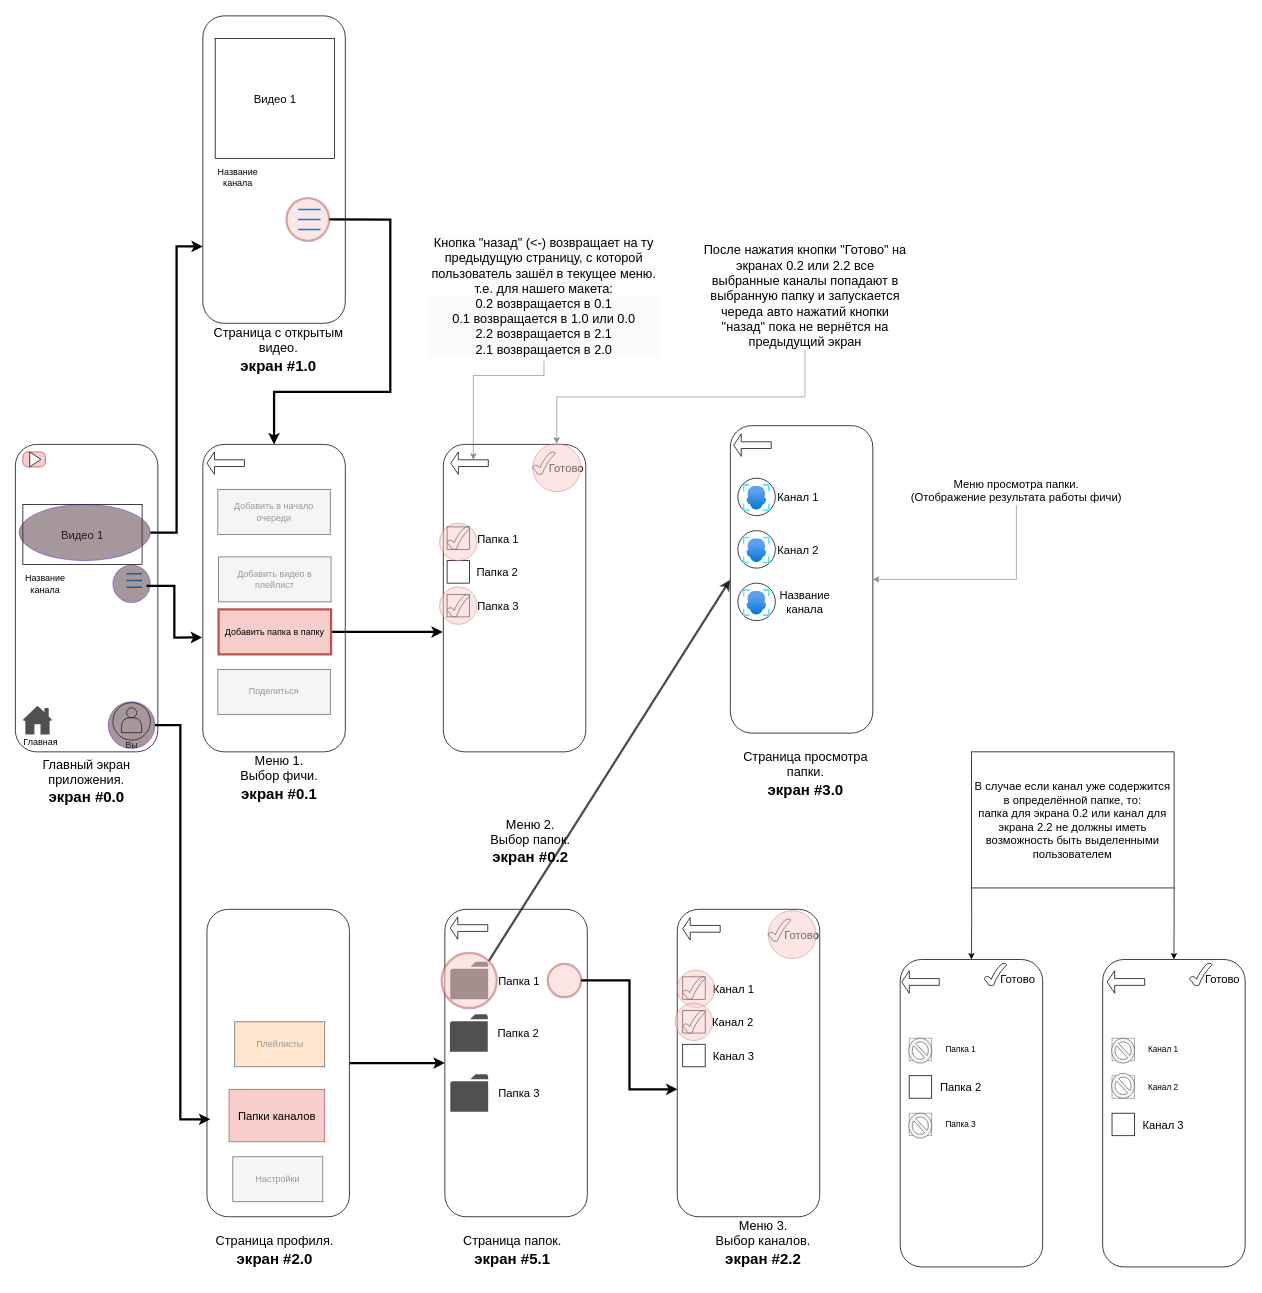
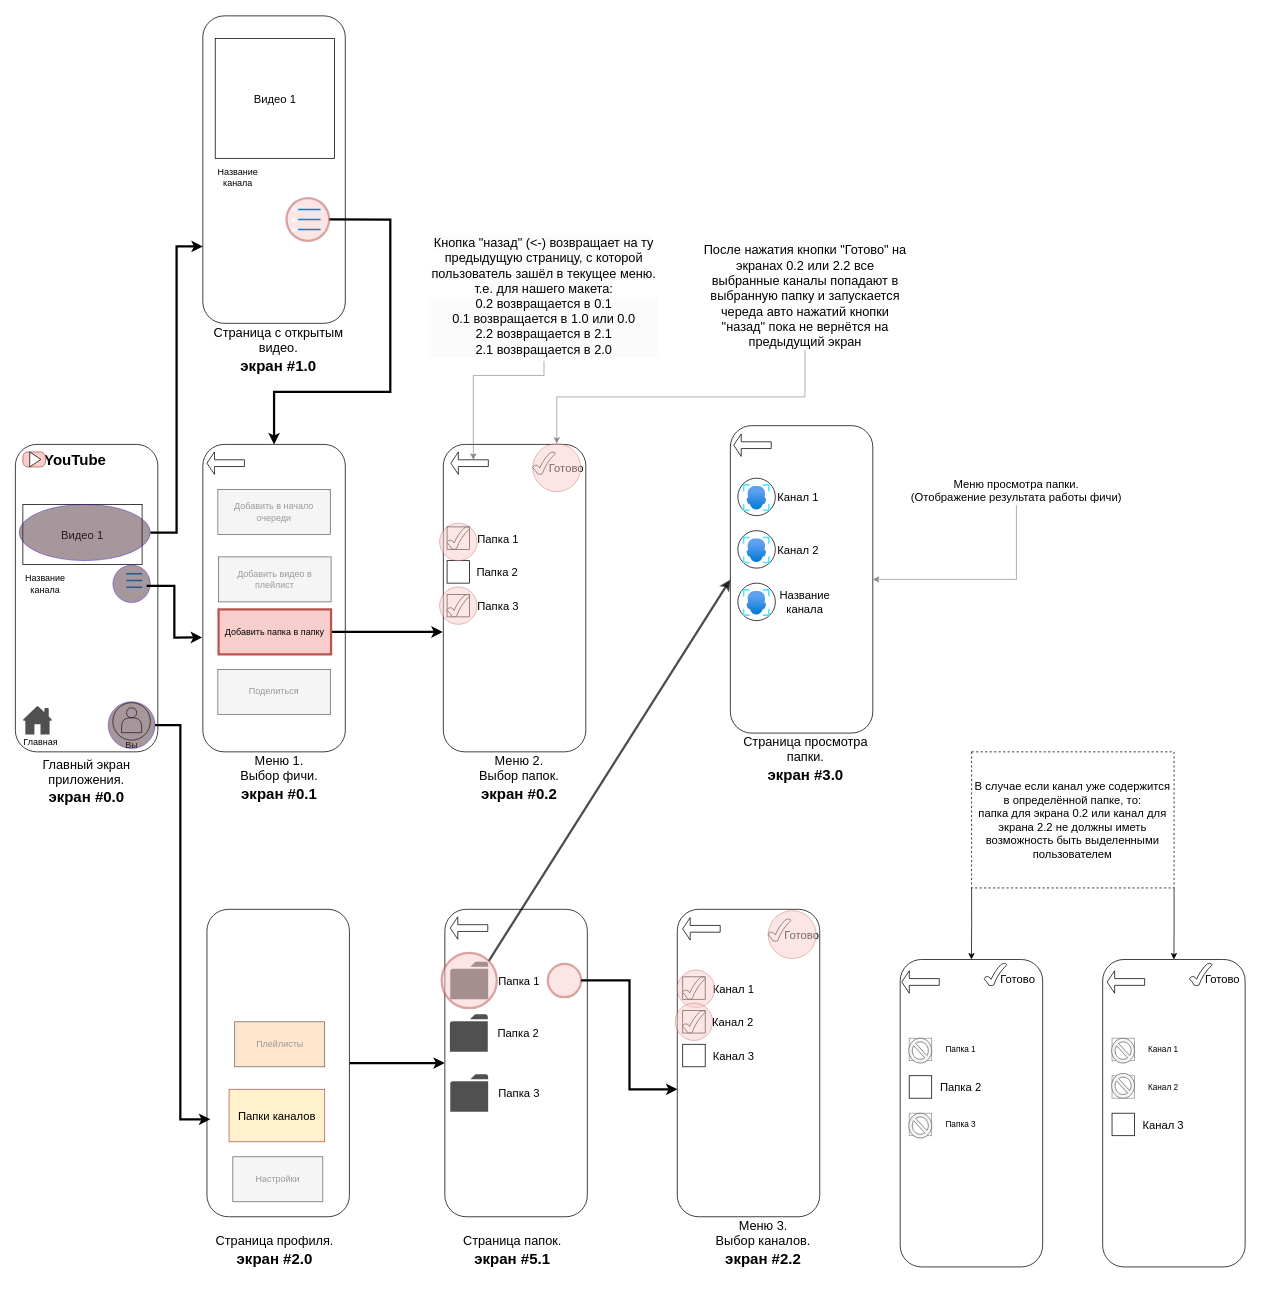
node "YouTube": added
node "Страница просмотра папки. экран #3.0": moved (806, 774) -> (806, 759)
node "В случае если канал уже содержится в определённой папке, то: папка для экрана 0.2 или канал для экрана 2.2 не должны иметь возможность быть выделенными пользователем": style solid -> dashed
node "Меню 2. Выбор папок. экран #0.2": moved (531, 842) -> (519, 778)
node "Папки каналов": fillcolor #f8cecc -> #fff2cc
